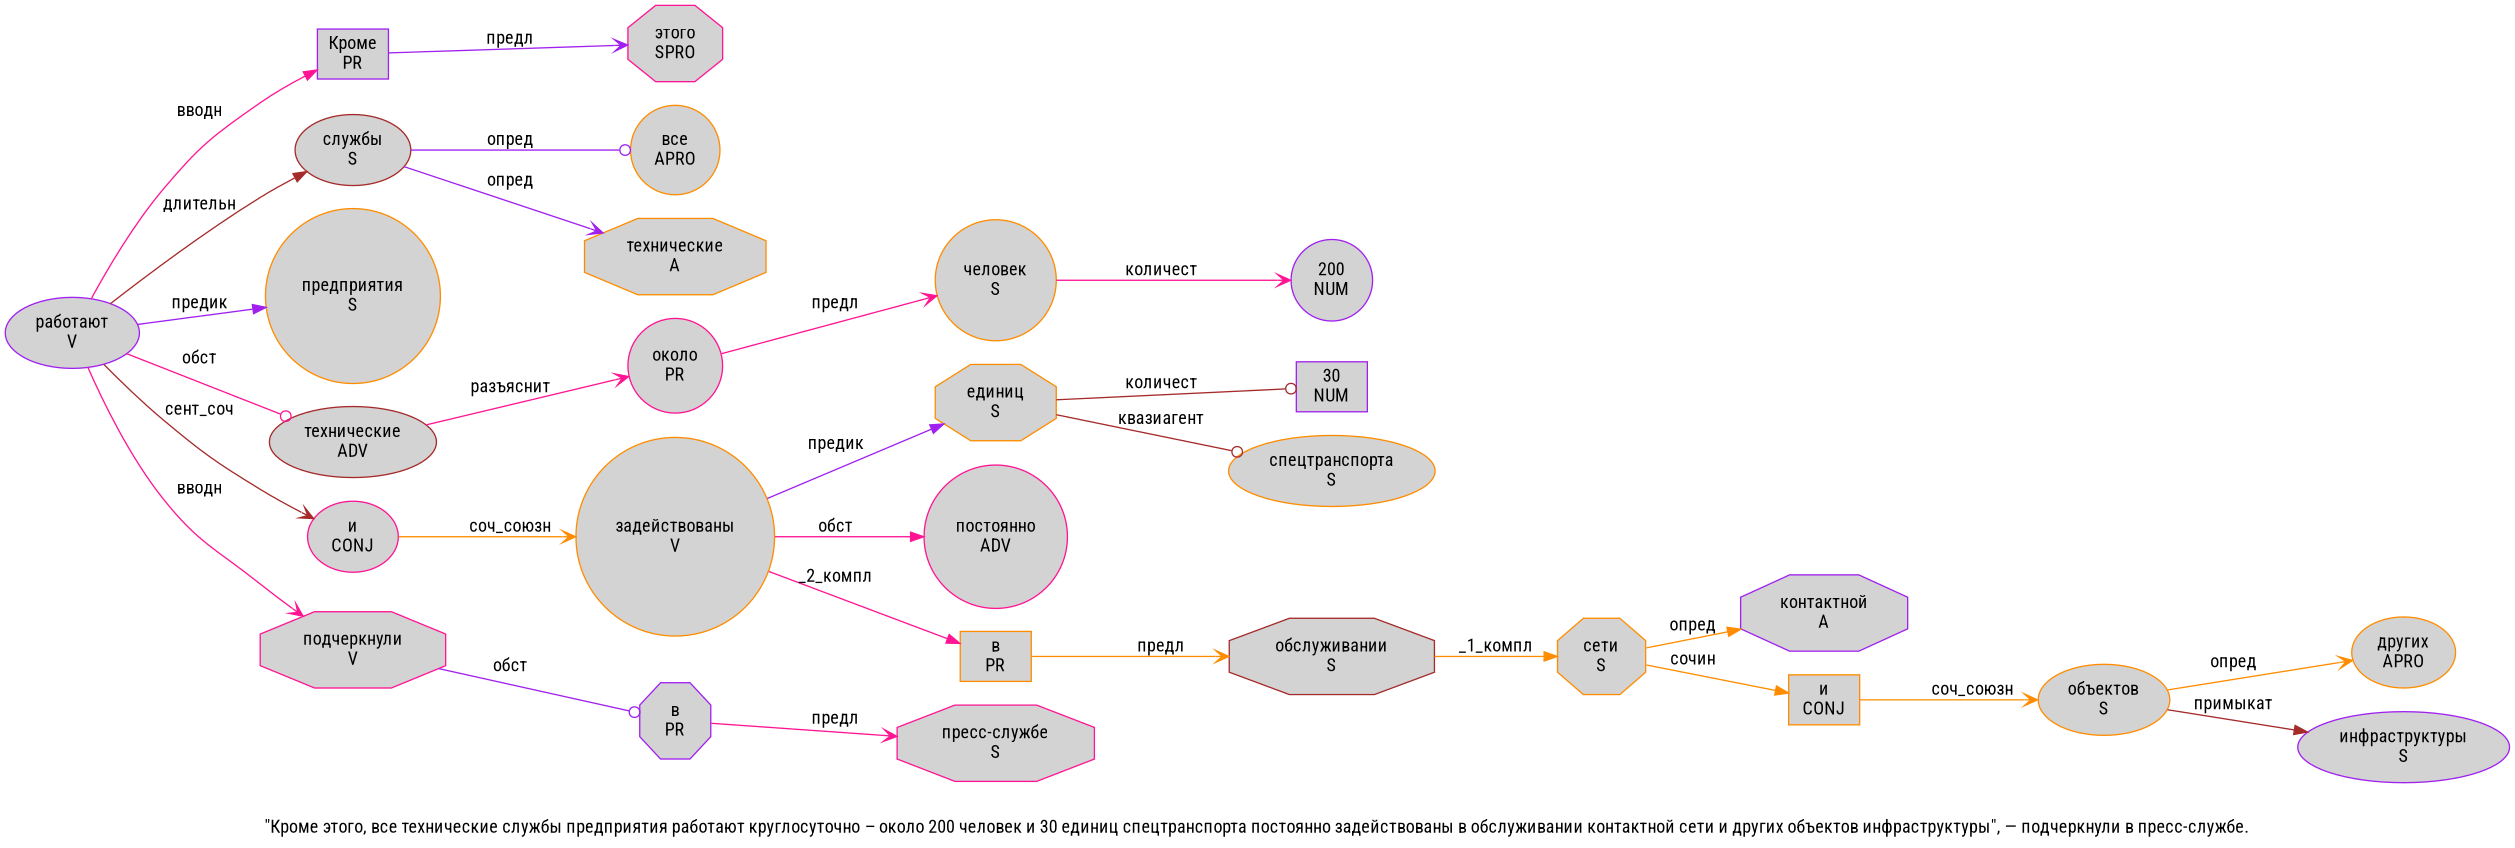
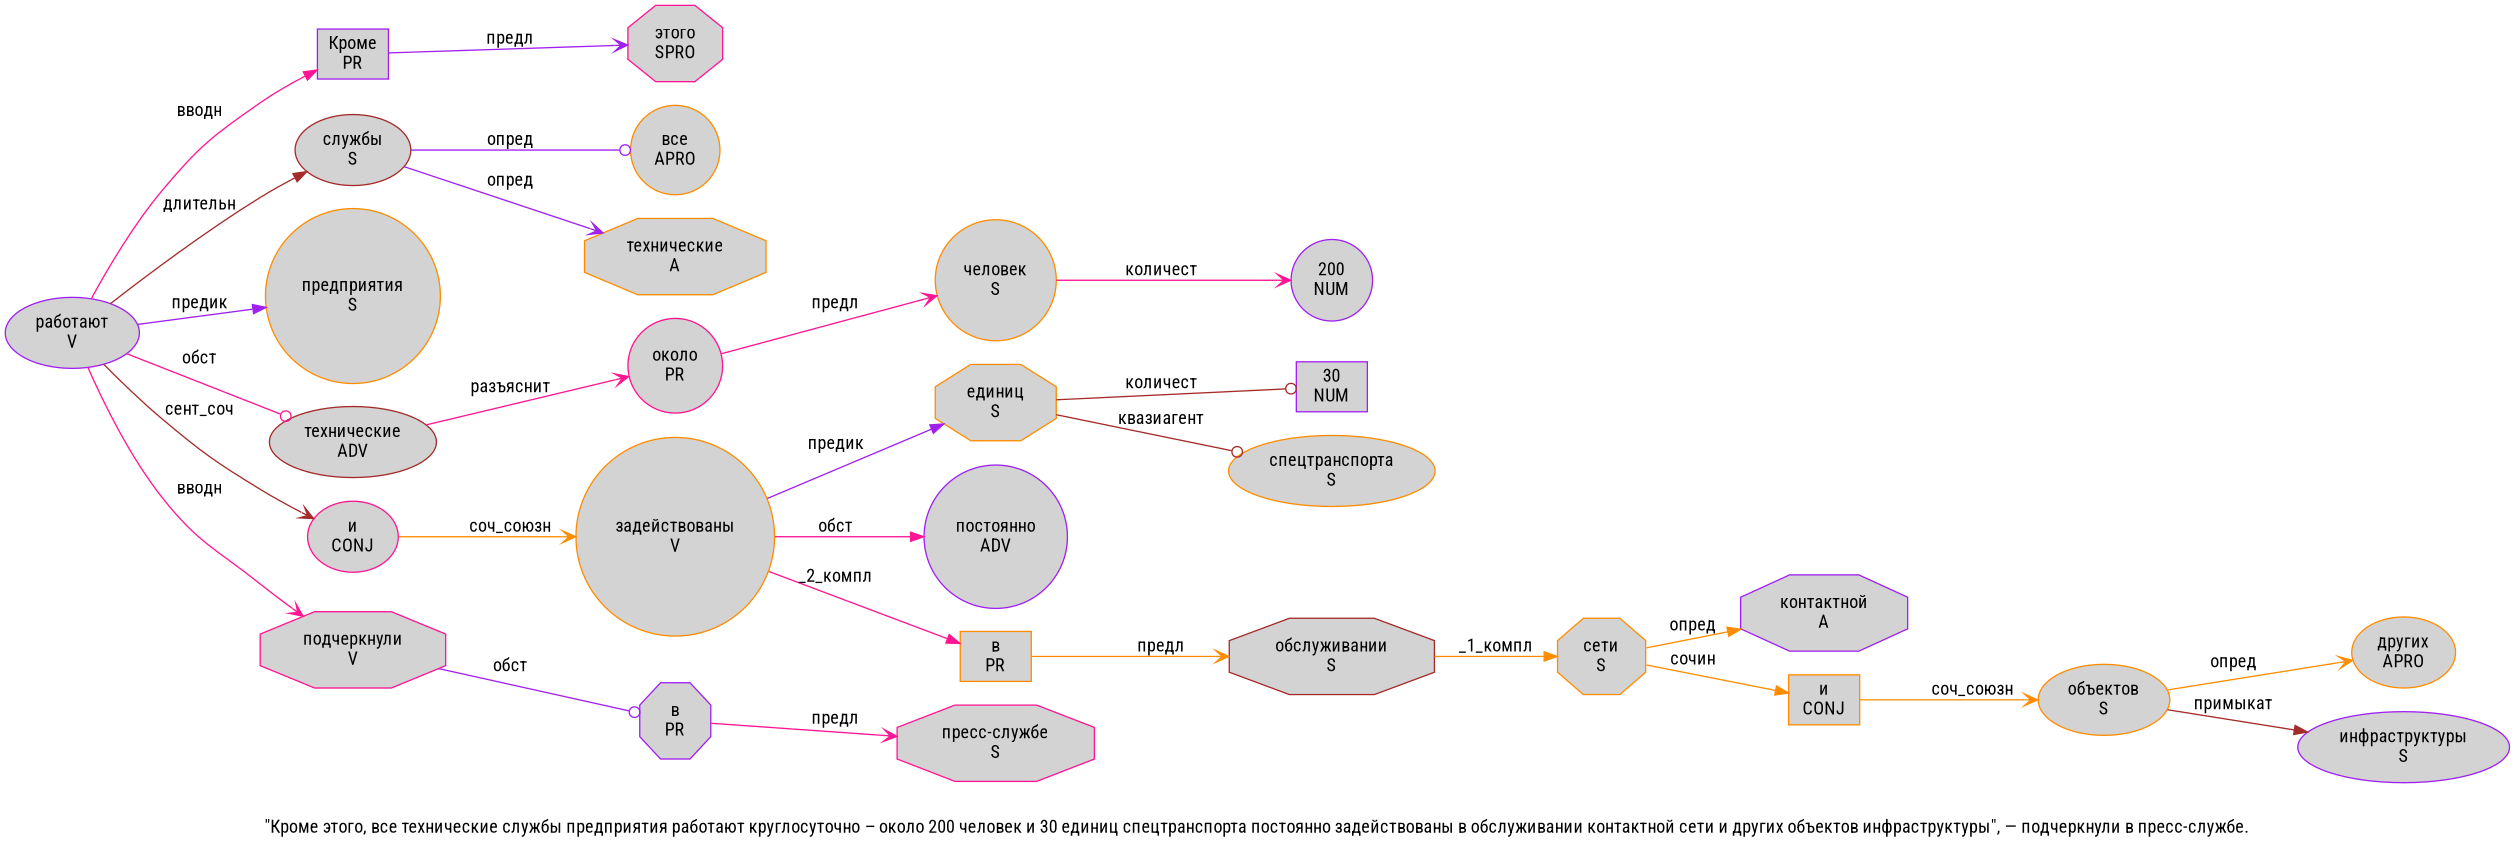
node "постоянно ADV": color deeppink -> purple
